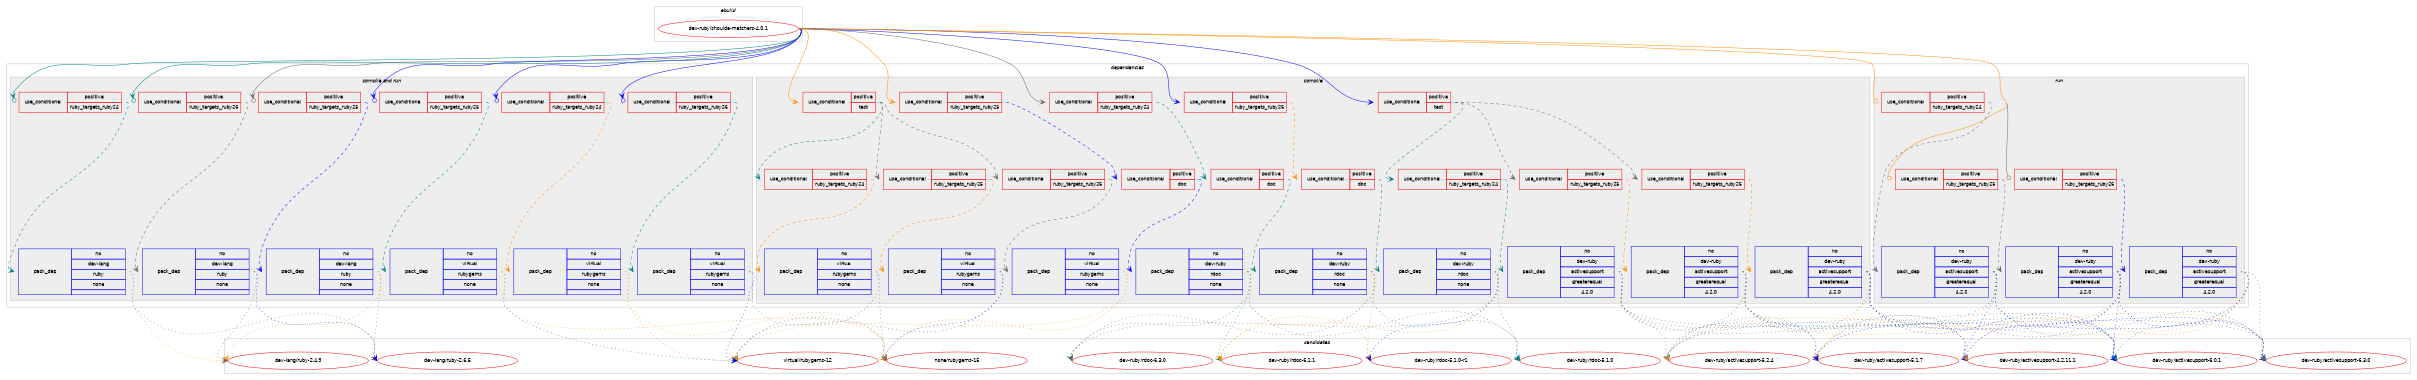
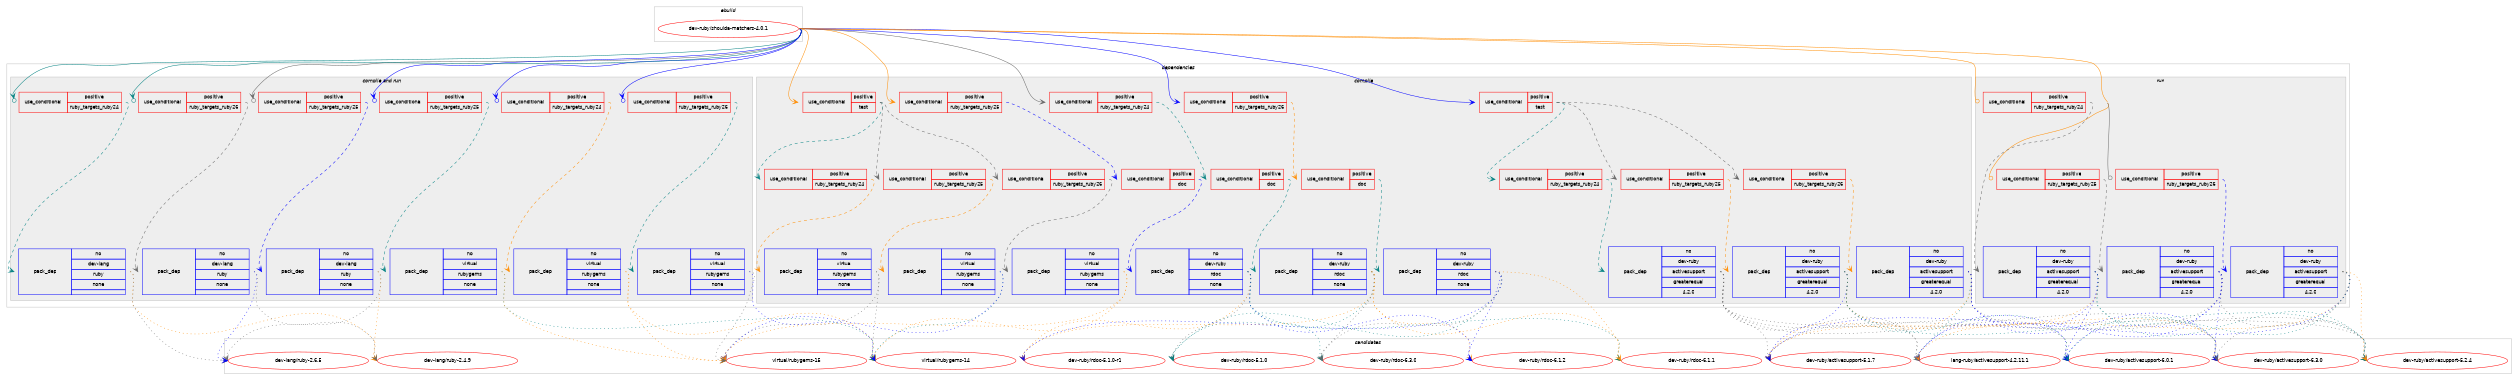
node "virtual/rubygems-12": label "virtual/rubygems-12" -> "virtual/rubygems-14"
node "none/rubygems-15": label "none/rubygems-15" -> "virtual/rubygems-15"
node "dev-ruby/rdoc-6.1.2": added
node "dev-ruby/activesupport-4.2.11.1": label "dev-ruby/activesupport-4.2.11.1" -> "lang-ruby/activesupport-4.2.11.1"
